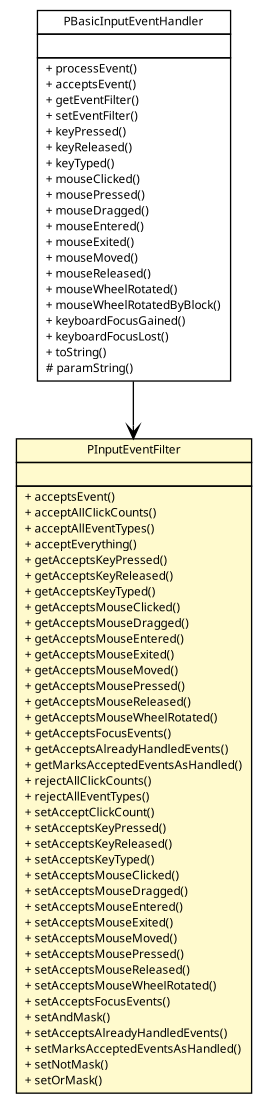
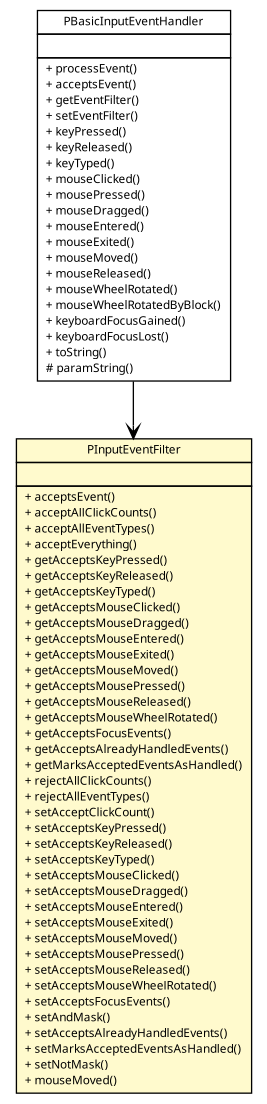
node "PInputEventFilter": text "+ setOrMask()" -> "+ mouseMoved()"
